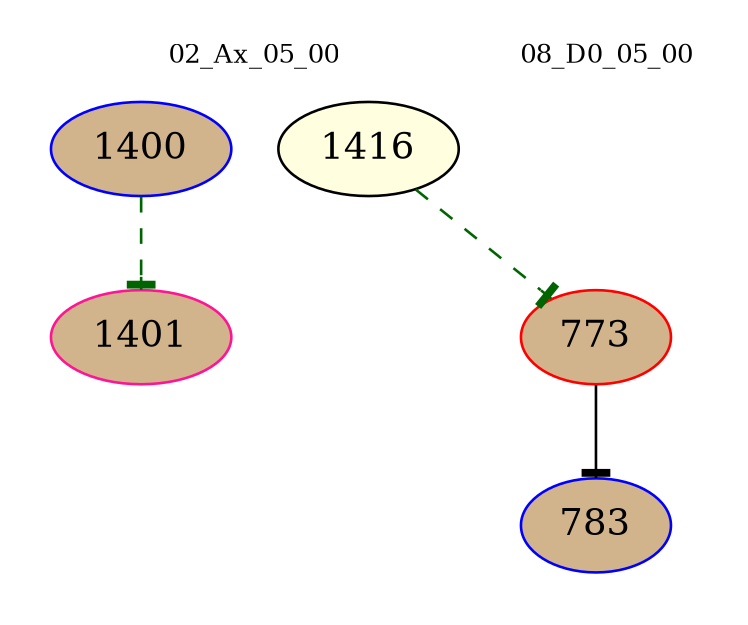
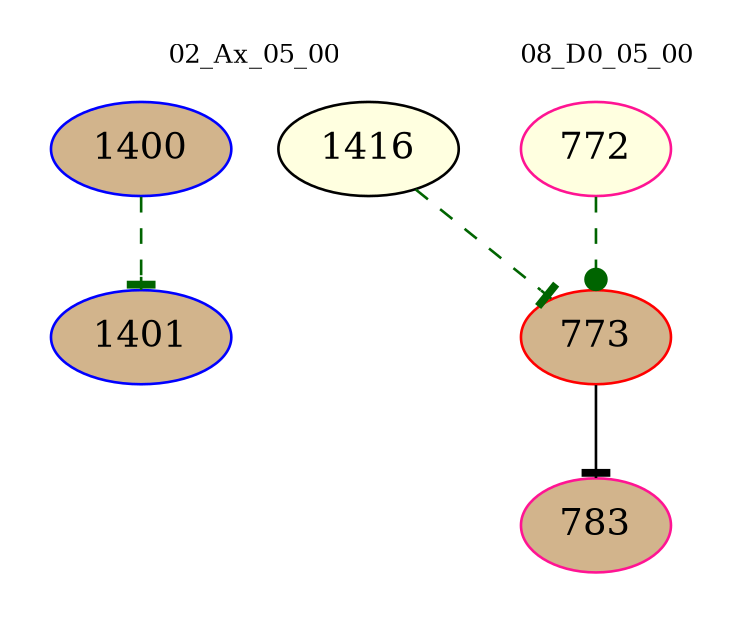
node "772": added
node "1401": color deeppink -> blue
node "783": color blue -> deeppink
